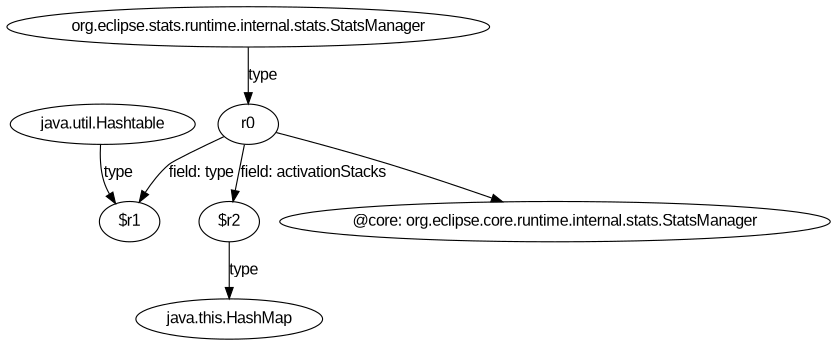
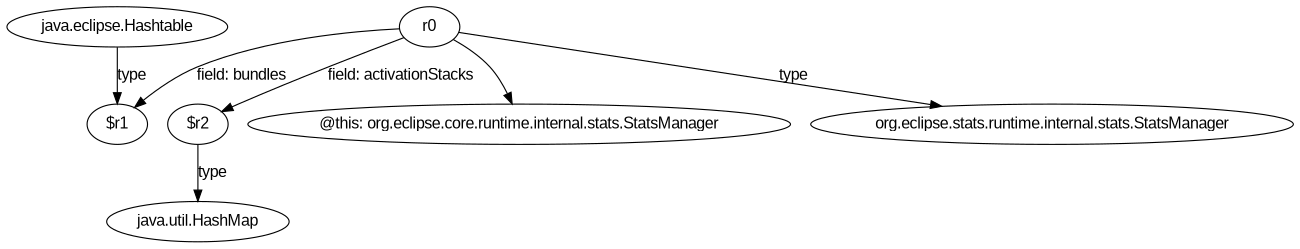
edge "org.eclipse.stats.runtime.internal.stats.StatsManager" -> "r0": reversed
node "java.util.Hashtable": label "java.util.Hashtable" -> "java.eclipse.Hashtable"
edge "r0" -> "$r1": label "field: type" -> "field: bundles"
node "@core: org.eclipse.core.runtime.internal.stats.StatsManager": label "@core: org.eclipse.core.runtime.internal.stats.StatsManager" -> "@this: org.eclipse.core.runtime.internal.stats.StatsManager"
node "java.this.HashMap": label "java.this.HashMap" -> "java.util.HashMap"
